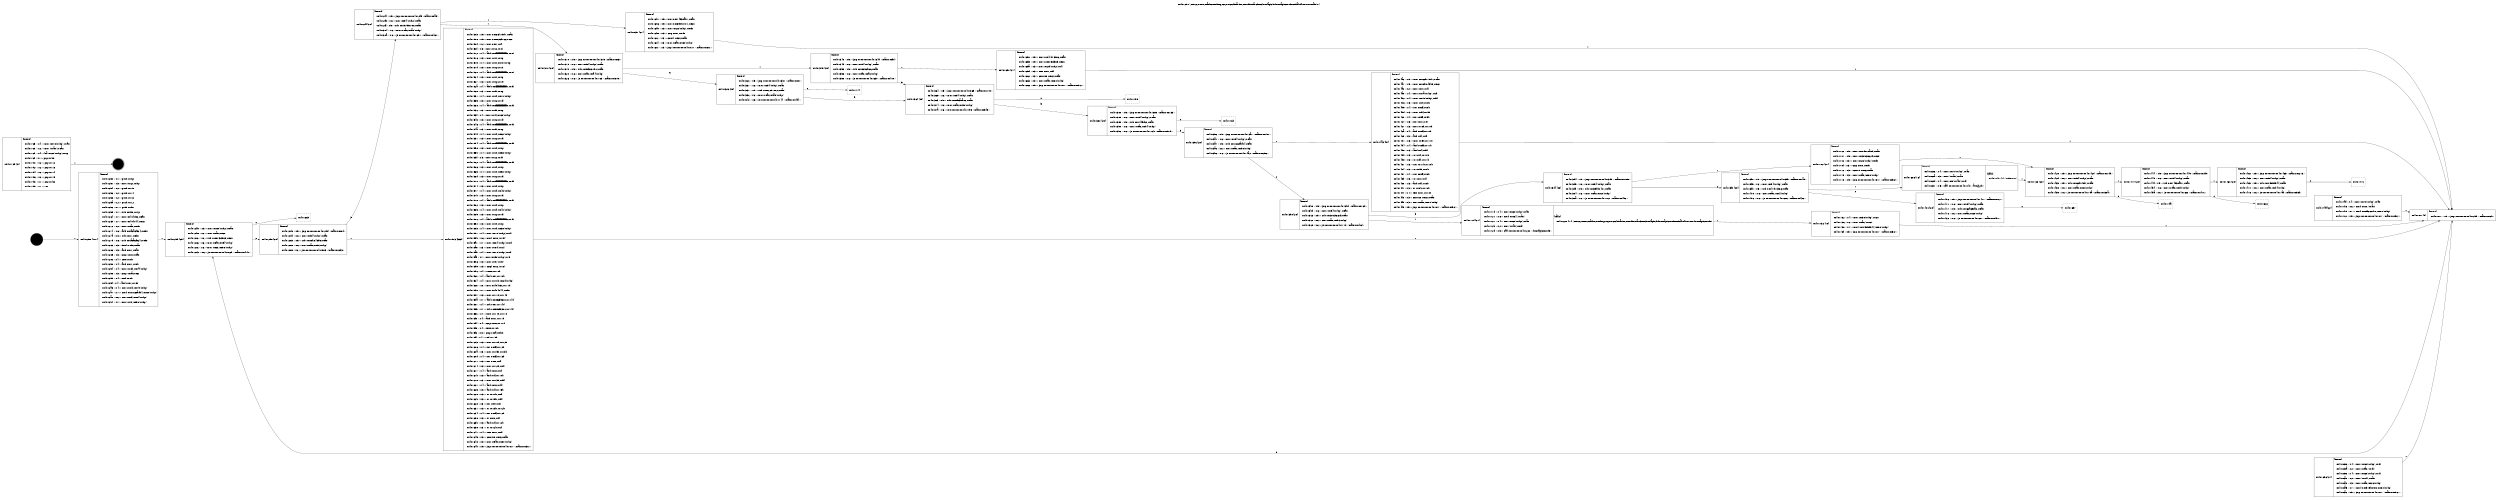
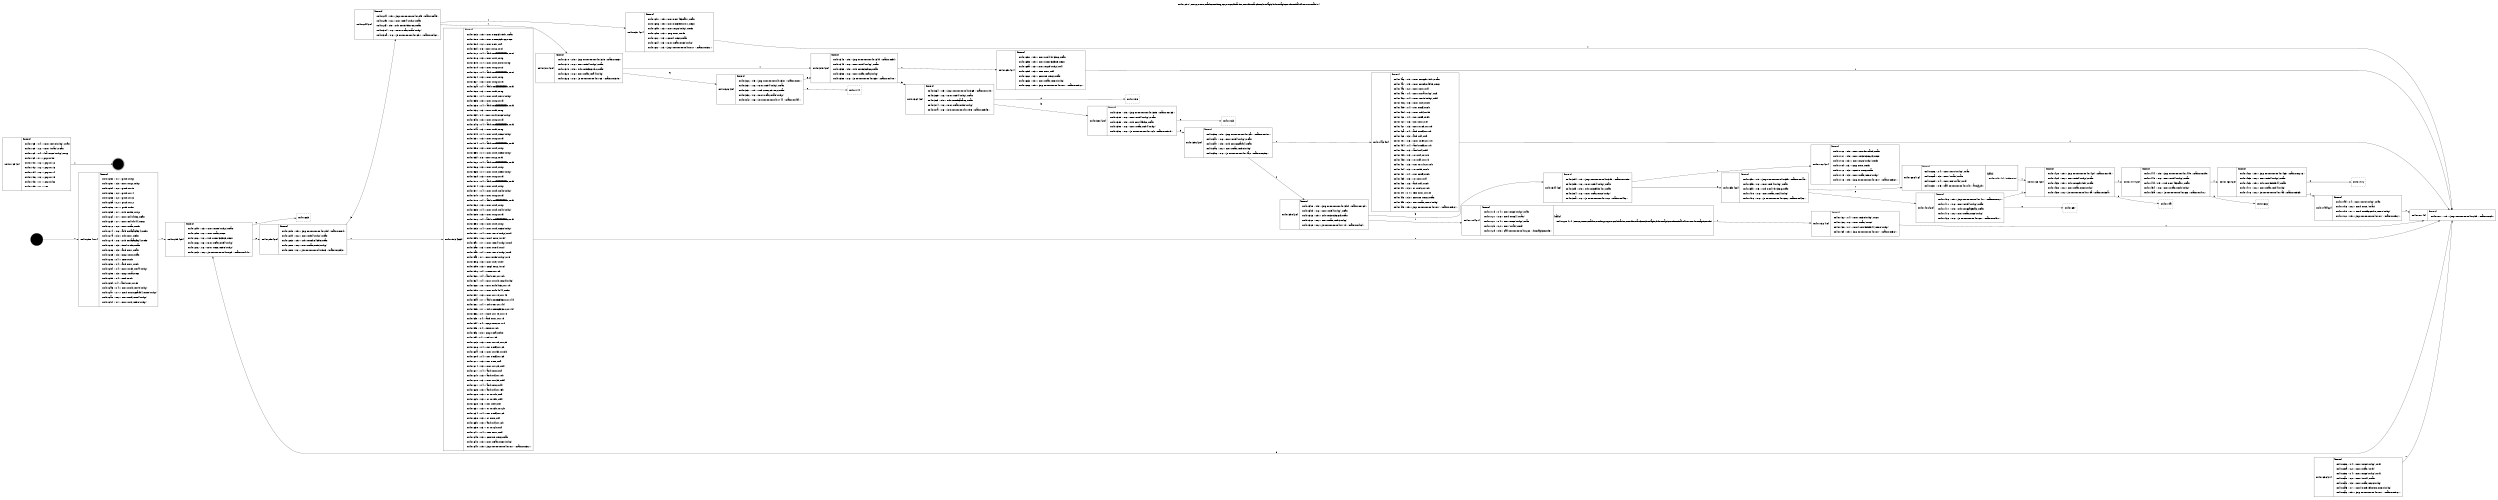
edge "0x40132c [28]" -> "0x401364 [28]": now "0x40132c [28]" -> "0x401348 [28]"
edge "0x401702 [27]" -> "0x401428 [28]": now "0x40140c [28]" -> "0x401428 [28]"
edge "0x401460 [28]" -> "0x4017af [22]": added, label "1"
